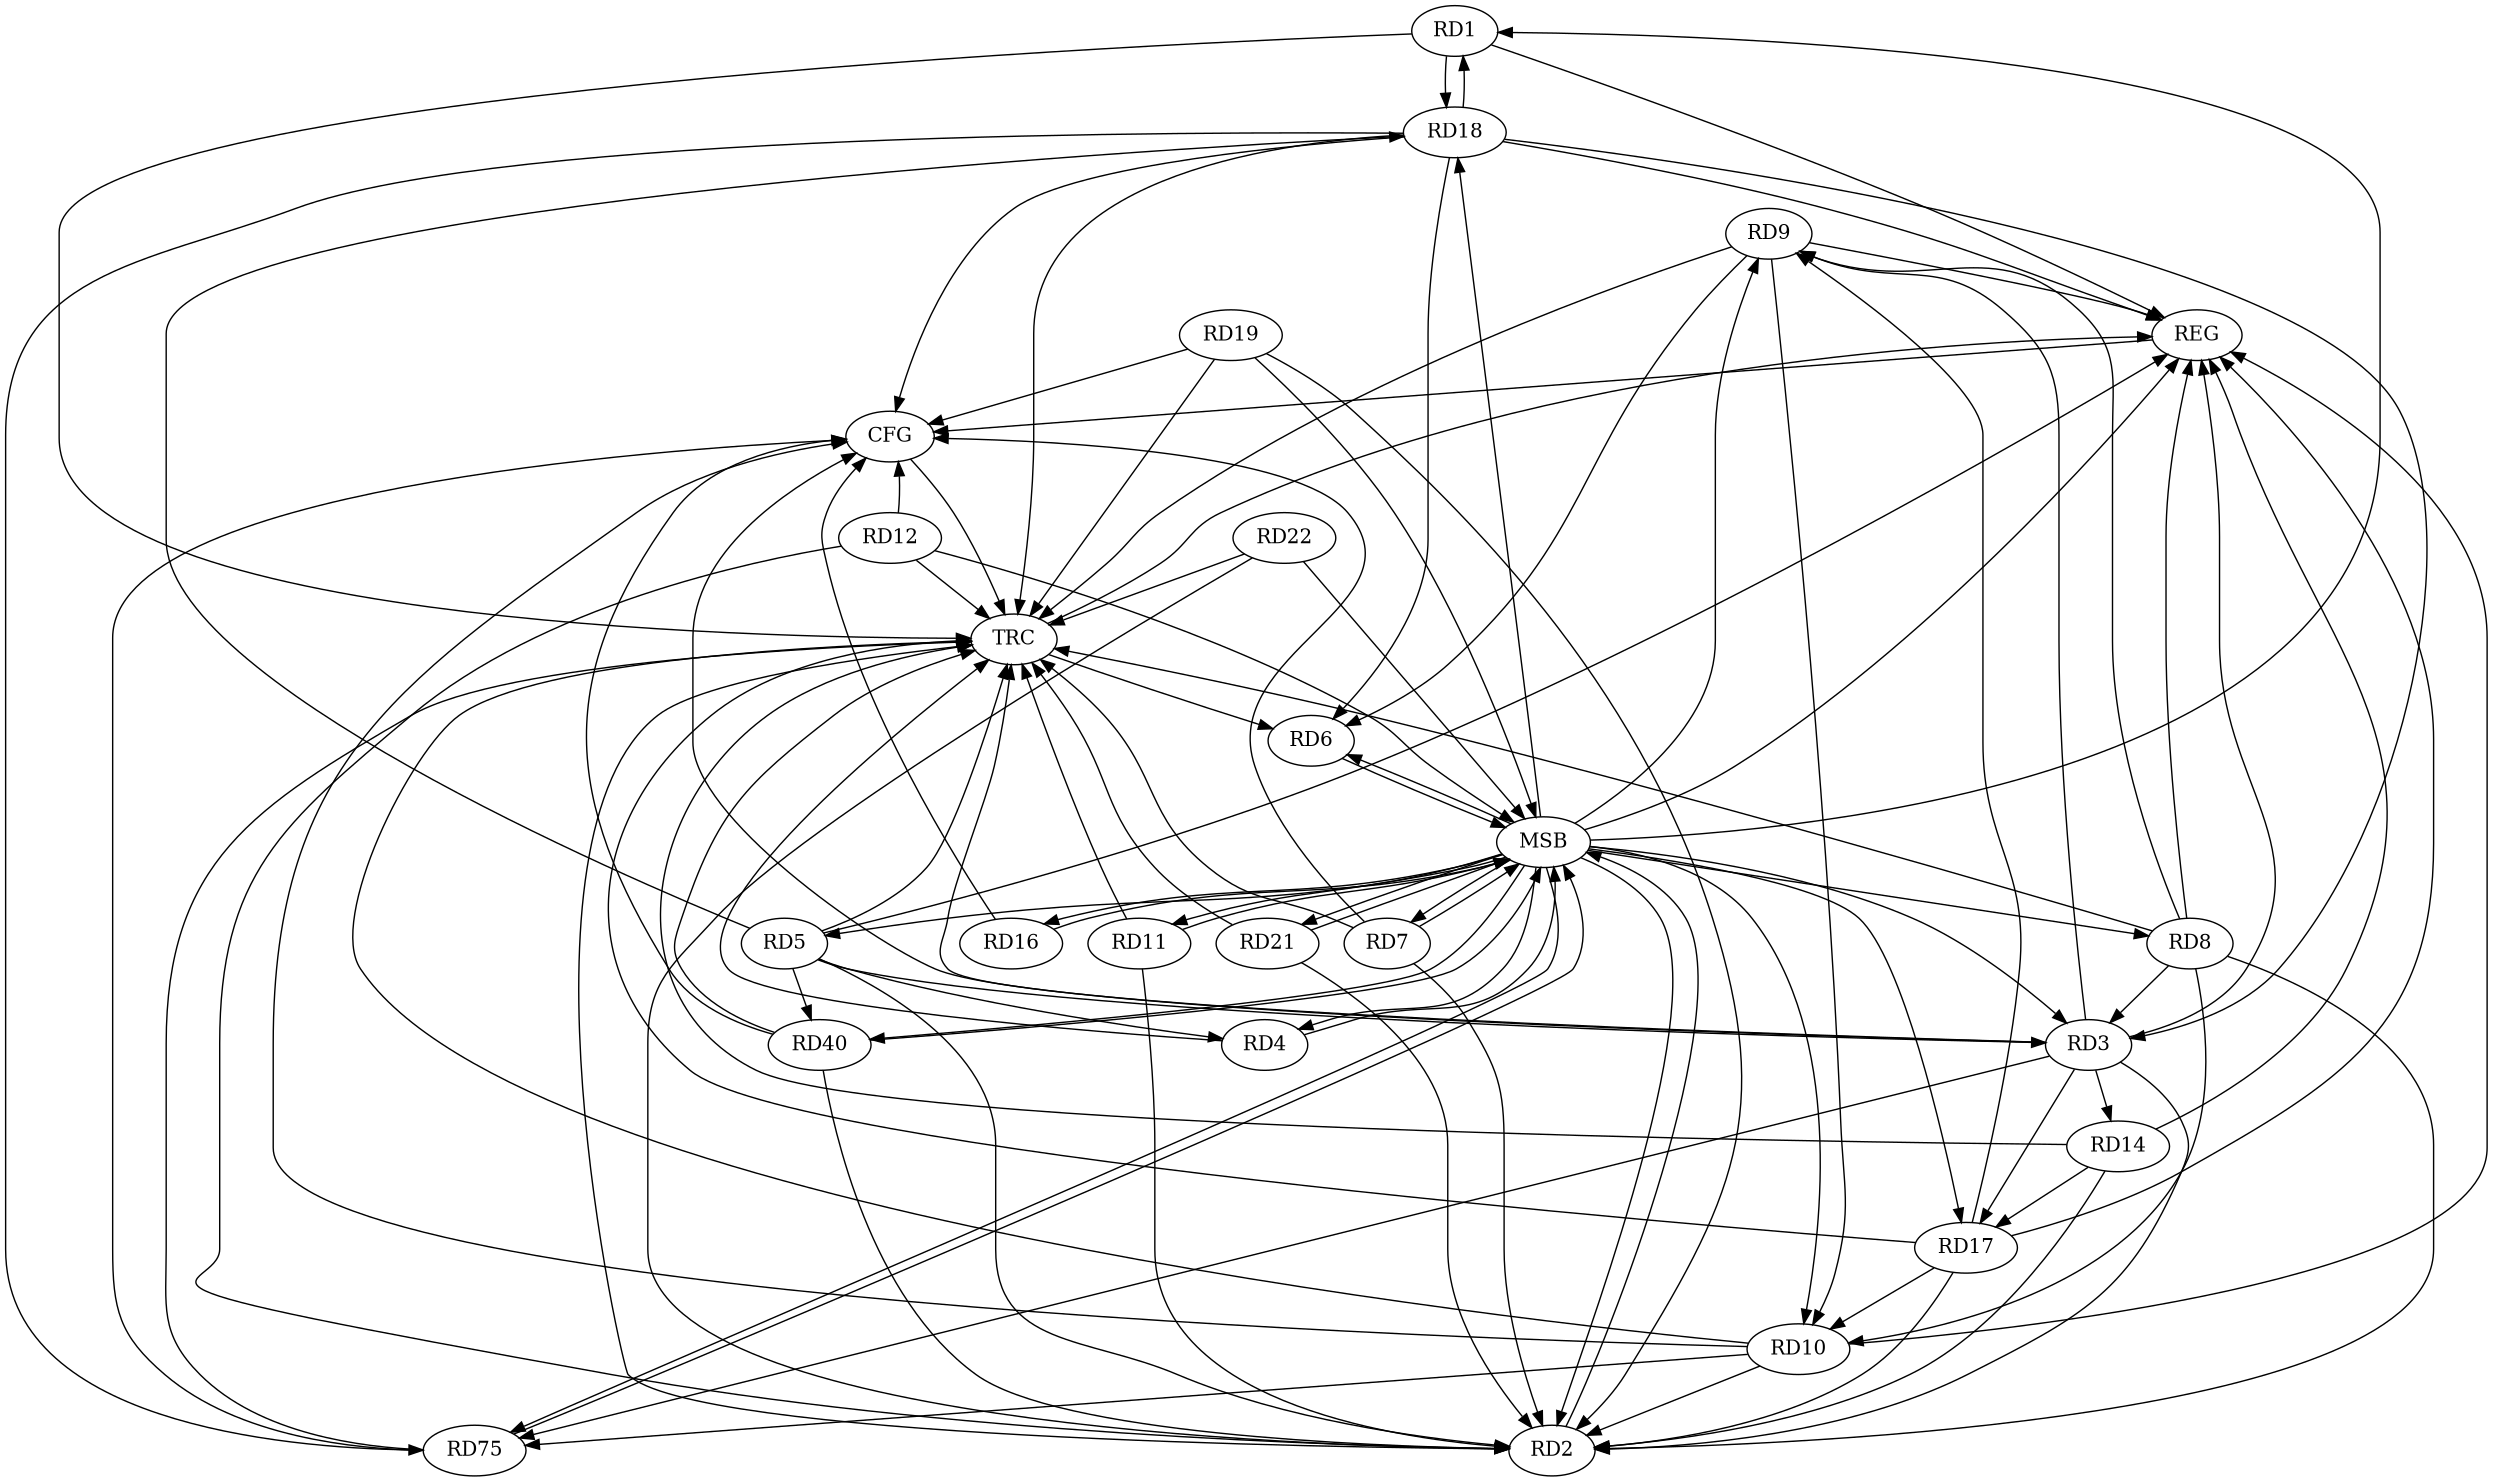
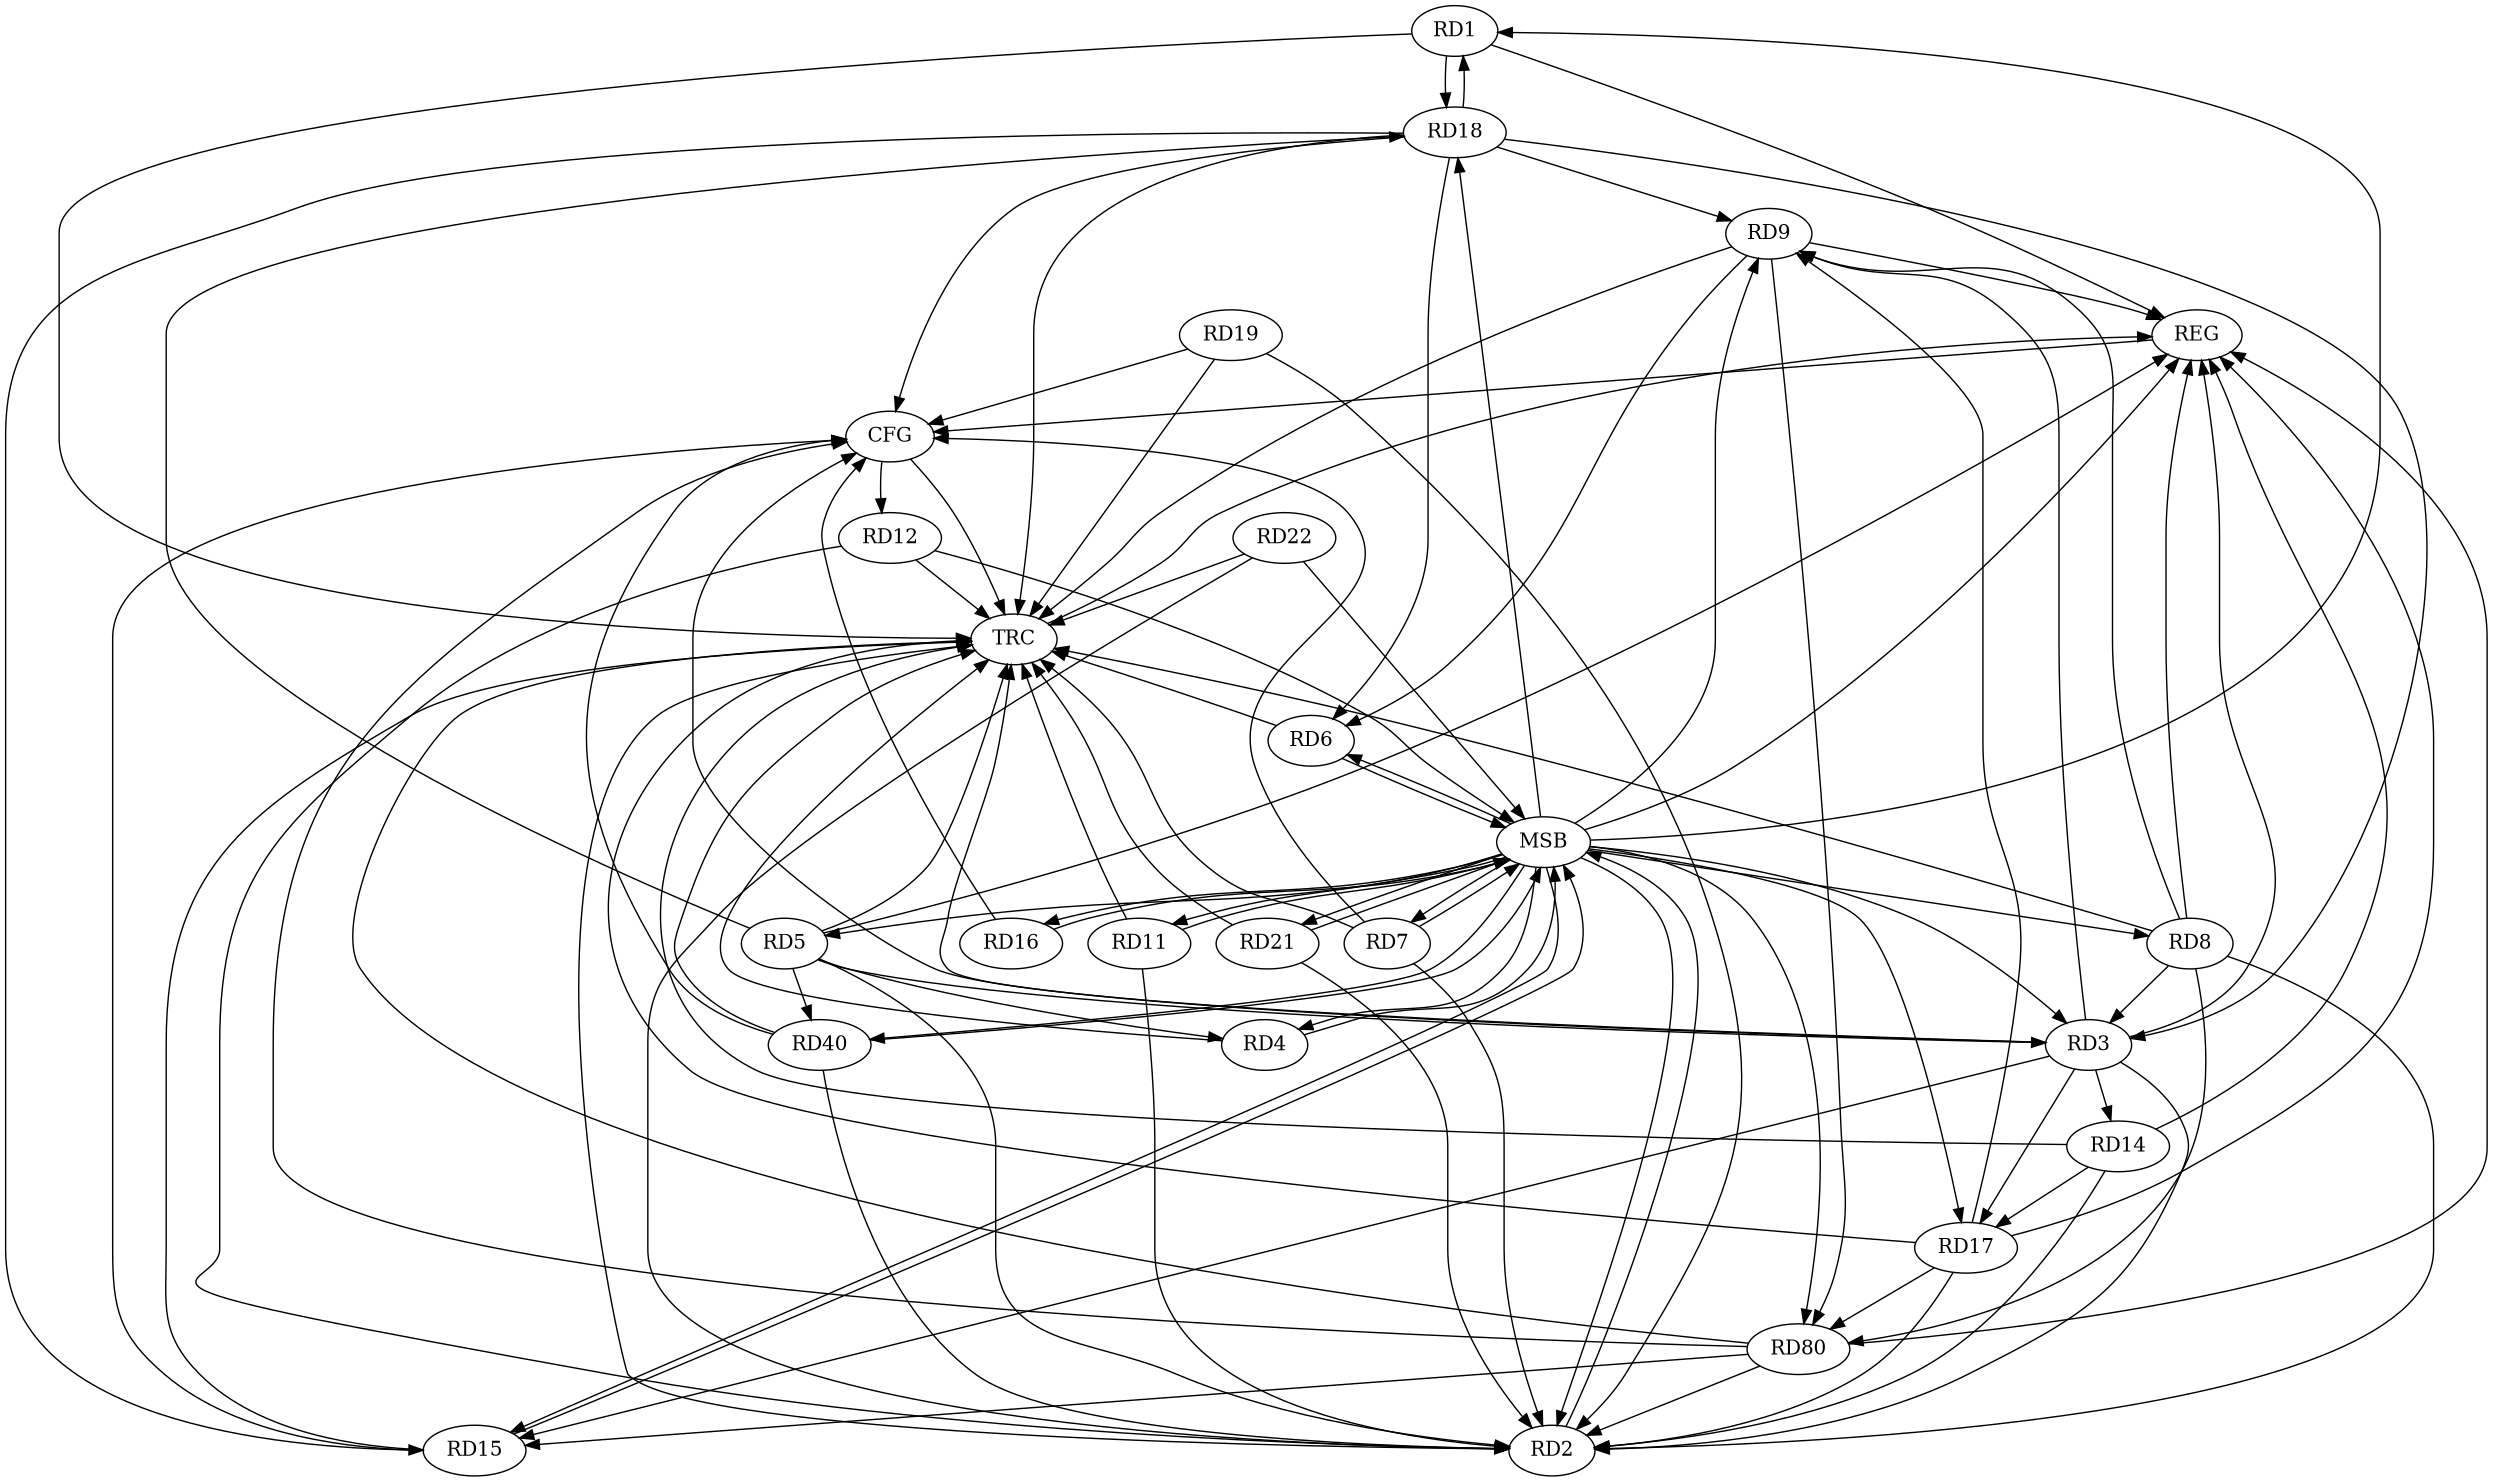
edge "RD18" -> "REG": now "RD18" -> "RD9"
edge "RD12" -> "CFG": reversed
edge "RD19" -> "MSB": removed
edge "TRC" -> "RD6": reversed
node "RD10": label "RD10" -> "RD80"
node "RD75": label "RD75" -> "RD15"
